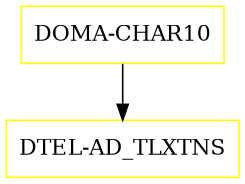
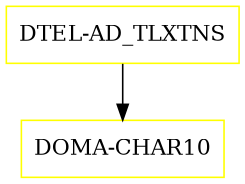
edge "DOMA-CHAR10" -> "DTEL-AD_TLXTNS": reversed
